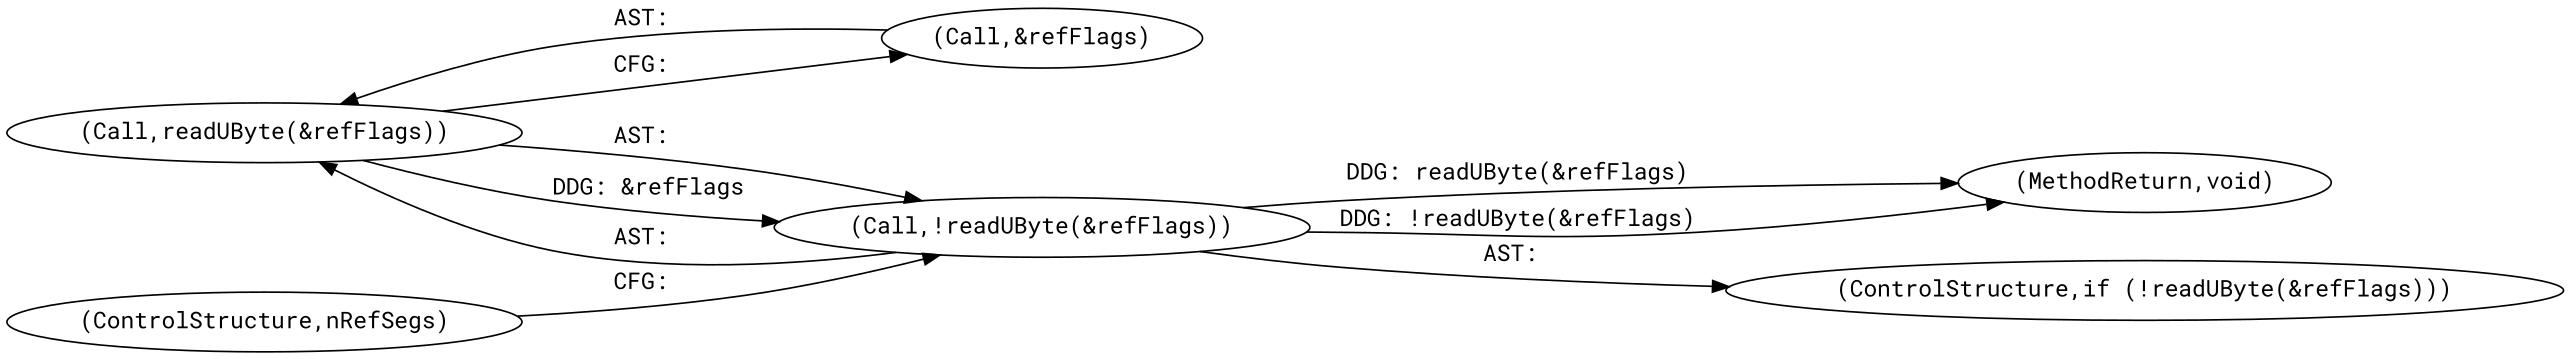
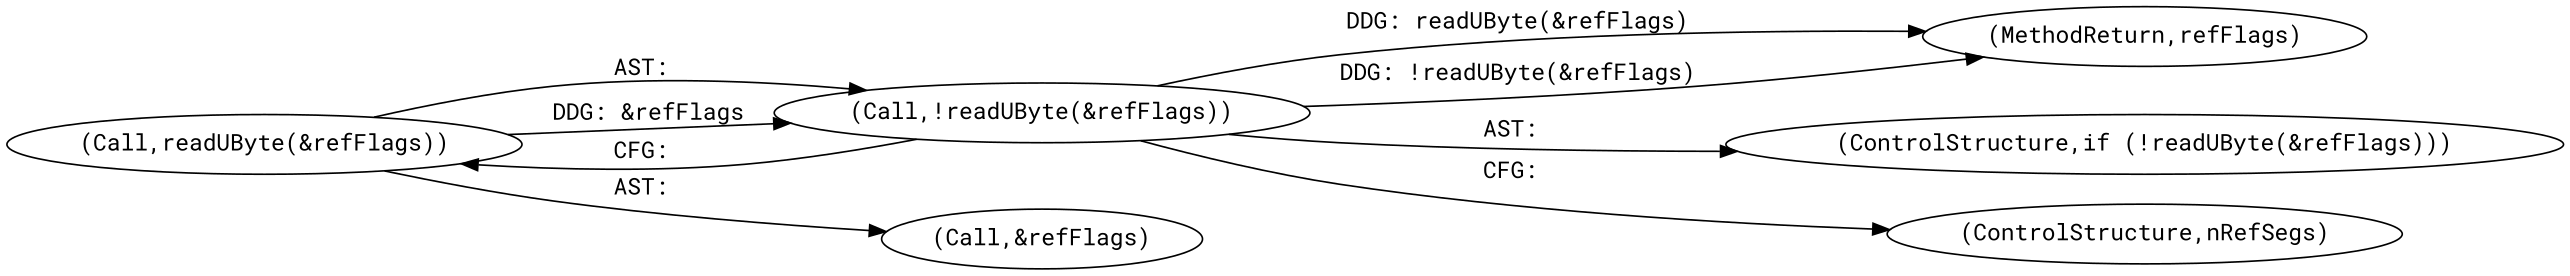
edge "(Call,&refFlags)" -> "(Call,readUByte(&refFlags))": removed, label "AST:"
edge "(Call,readUByte(&refFlags))" -> "(Call,&refFlags)": label "CFG: " -> "AST: "
node "(MethodReturn,void)": label "(MethodReturn,void)" -> "(MethodReturn,refFlags)"
edge "(Call,!readUByte(&refFlags))" -> "(Call,readUByte(&refFlags))": label "AST: " -> "CFG: "
edge "(ControlStructure,nRefSegs)" -> "(Call,!readUByte(&refFlags))": reversed
